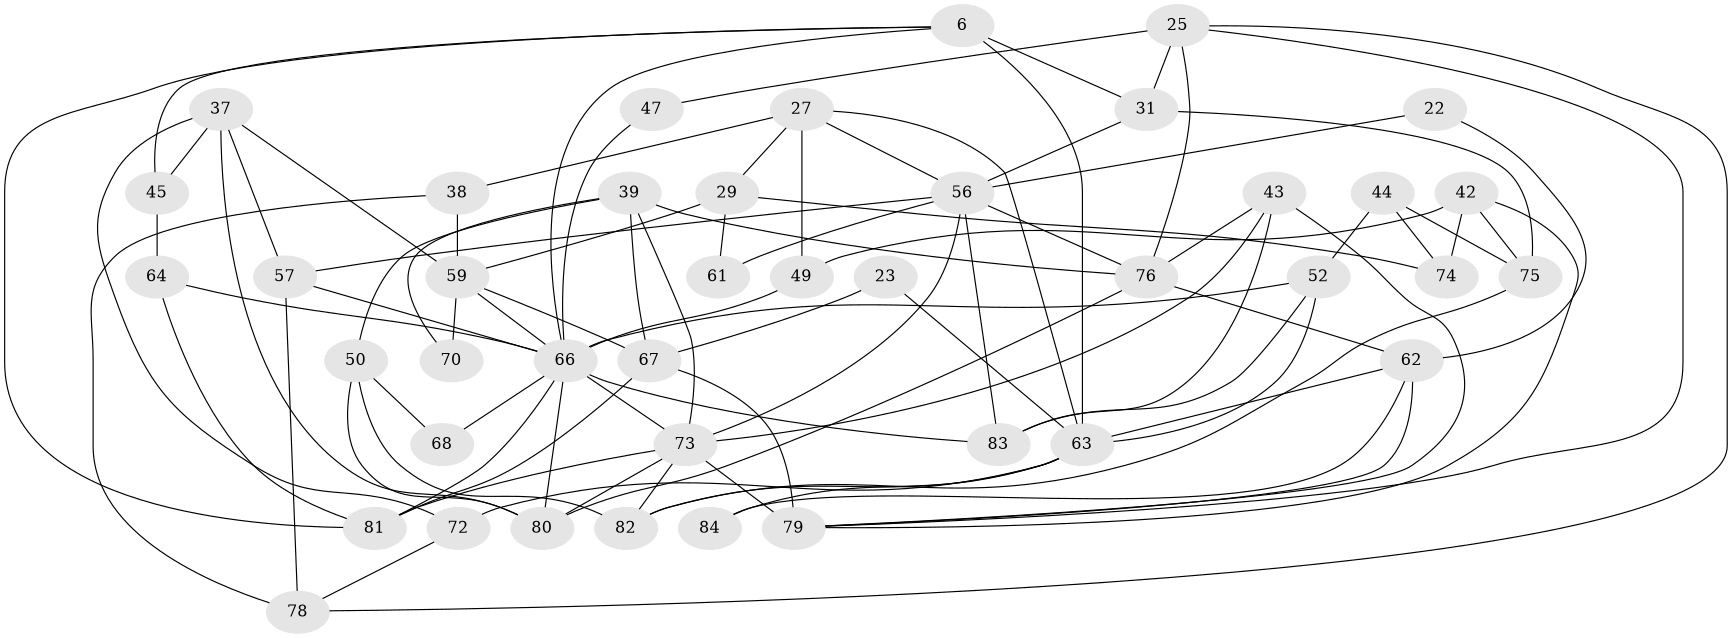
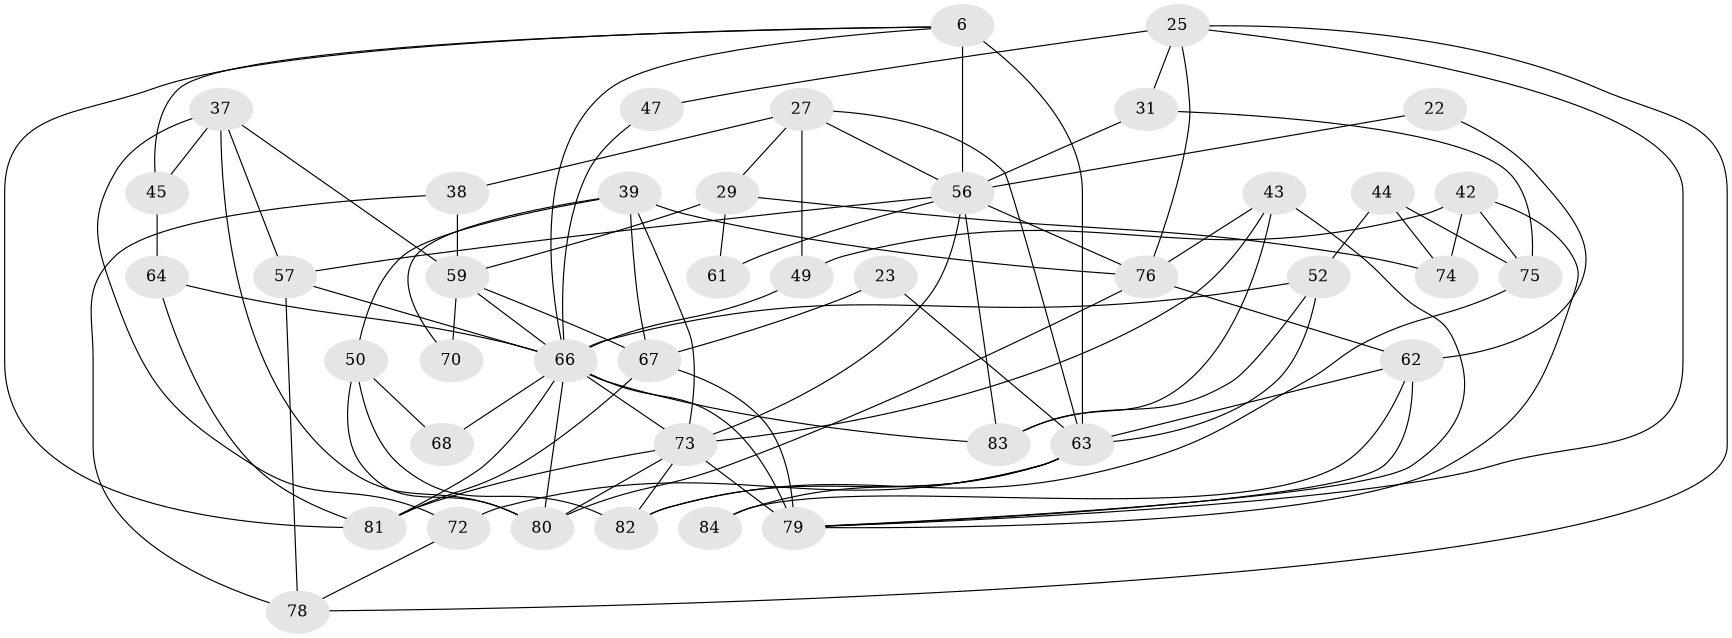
edge "6" -- "31": now "6" -- "56"
edge "66" -- "79": added
